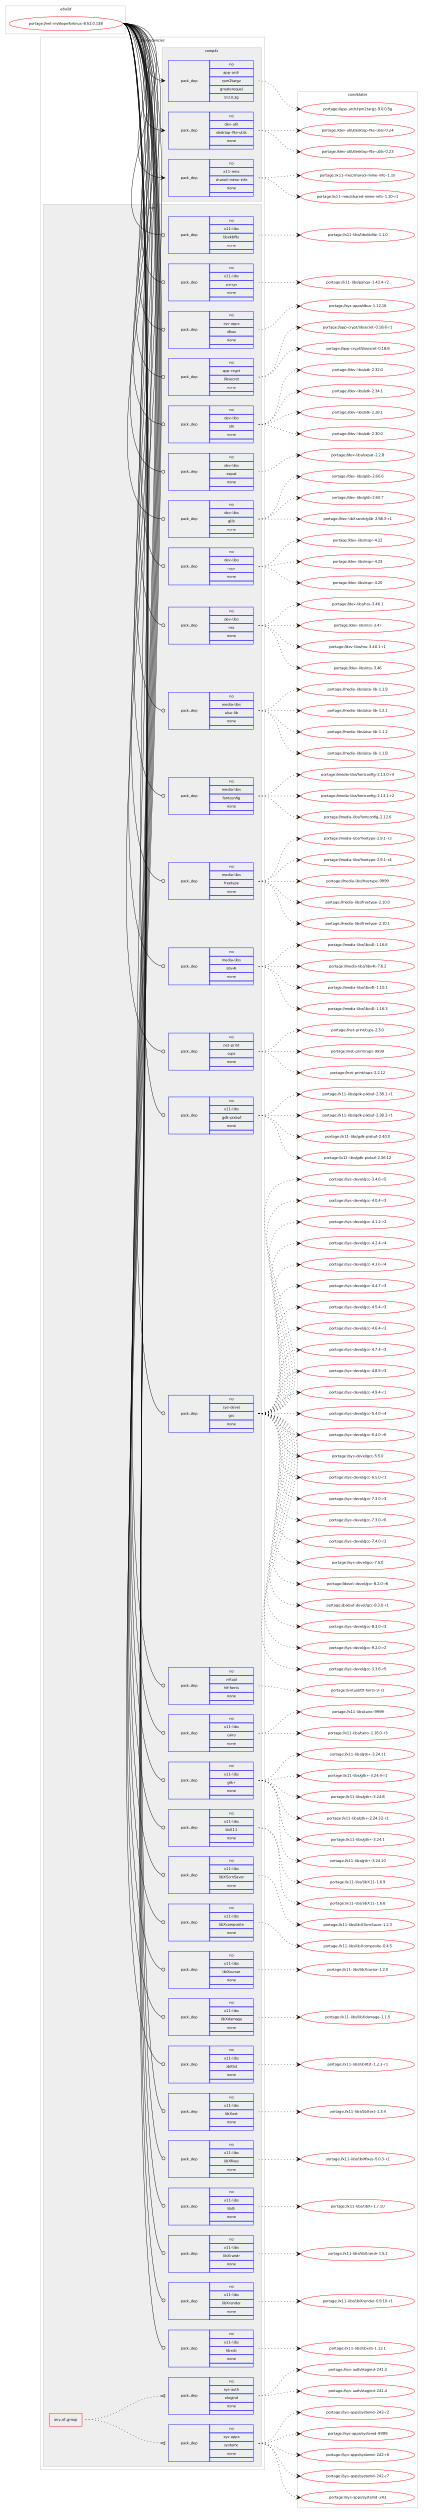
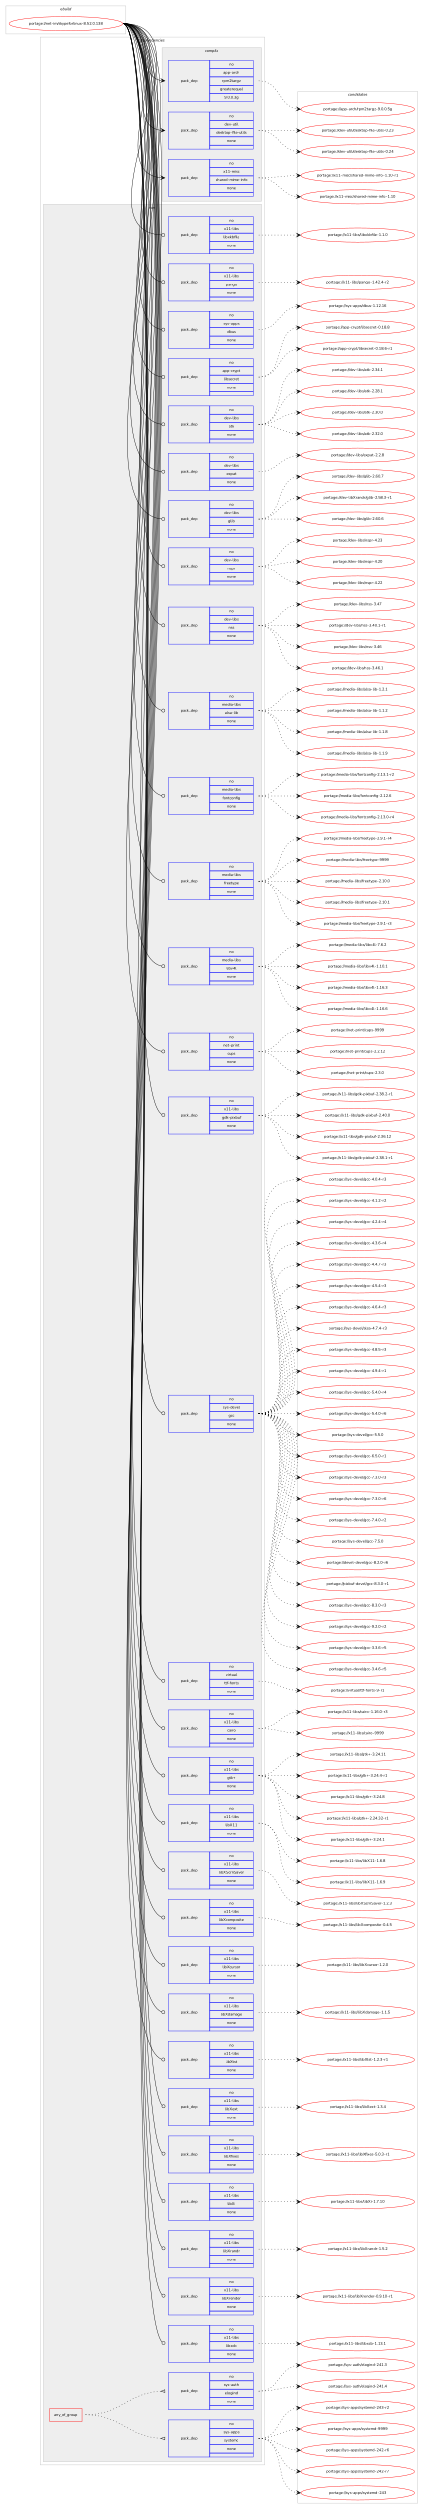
node "portage://sys-devel/gcc-4.7.4-r3": label "portage://sys-devel/gcc-4.7.4-r3" -> "portage://sys-devel/alsa-4.7.4-r3"
node "portage://x11-libs/gtk+-3.24.10": removed
